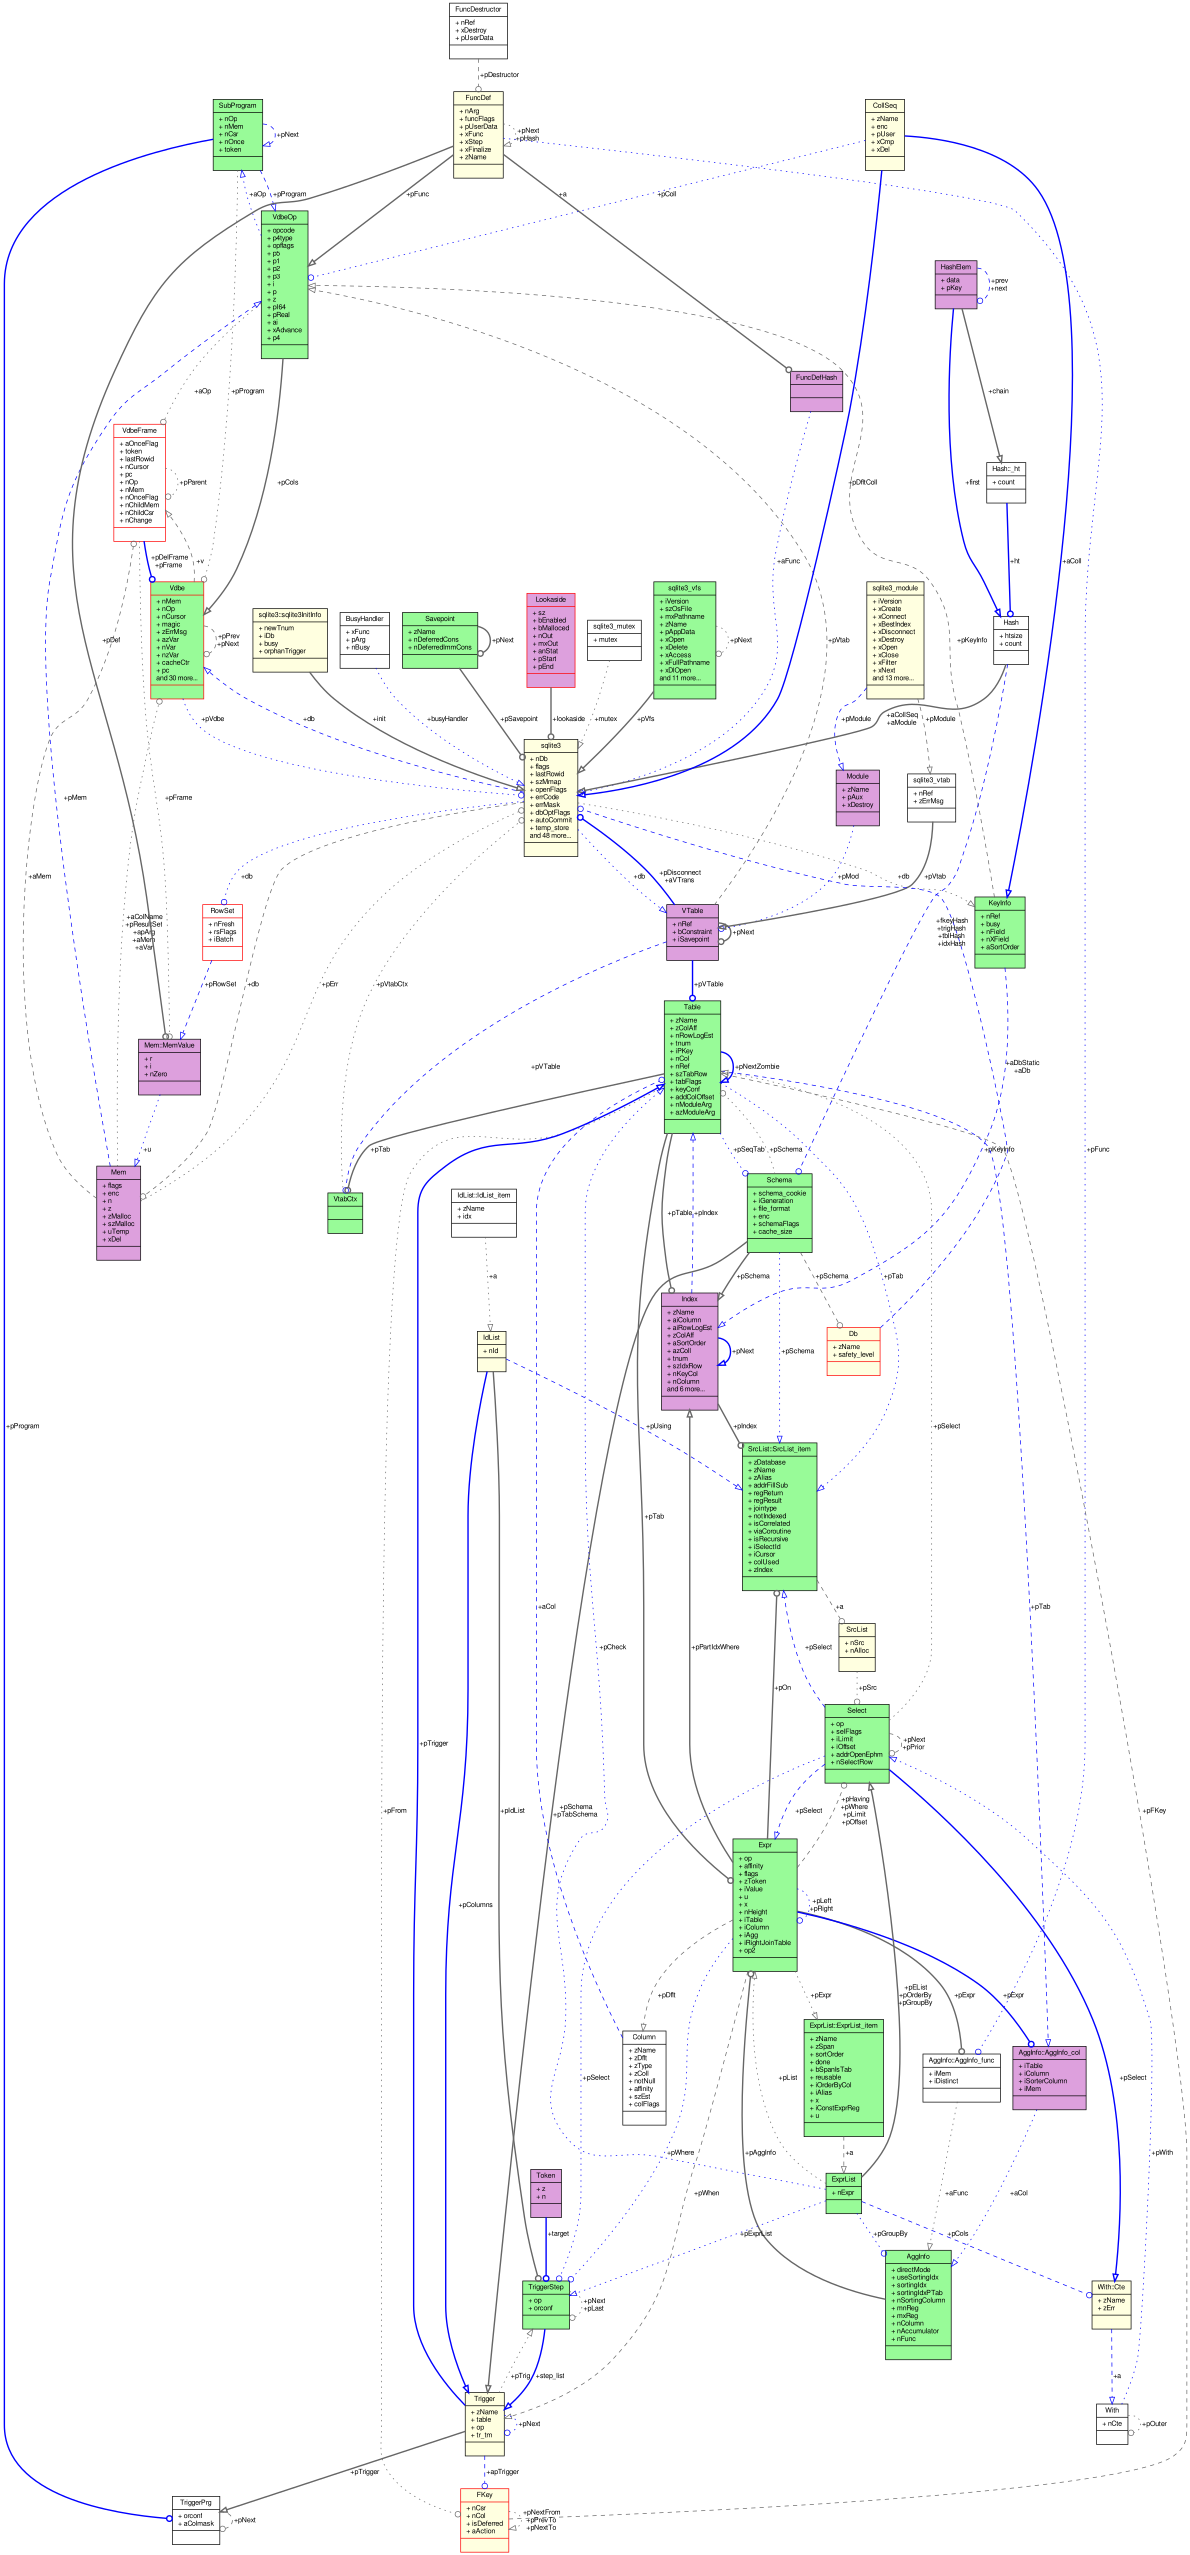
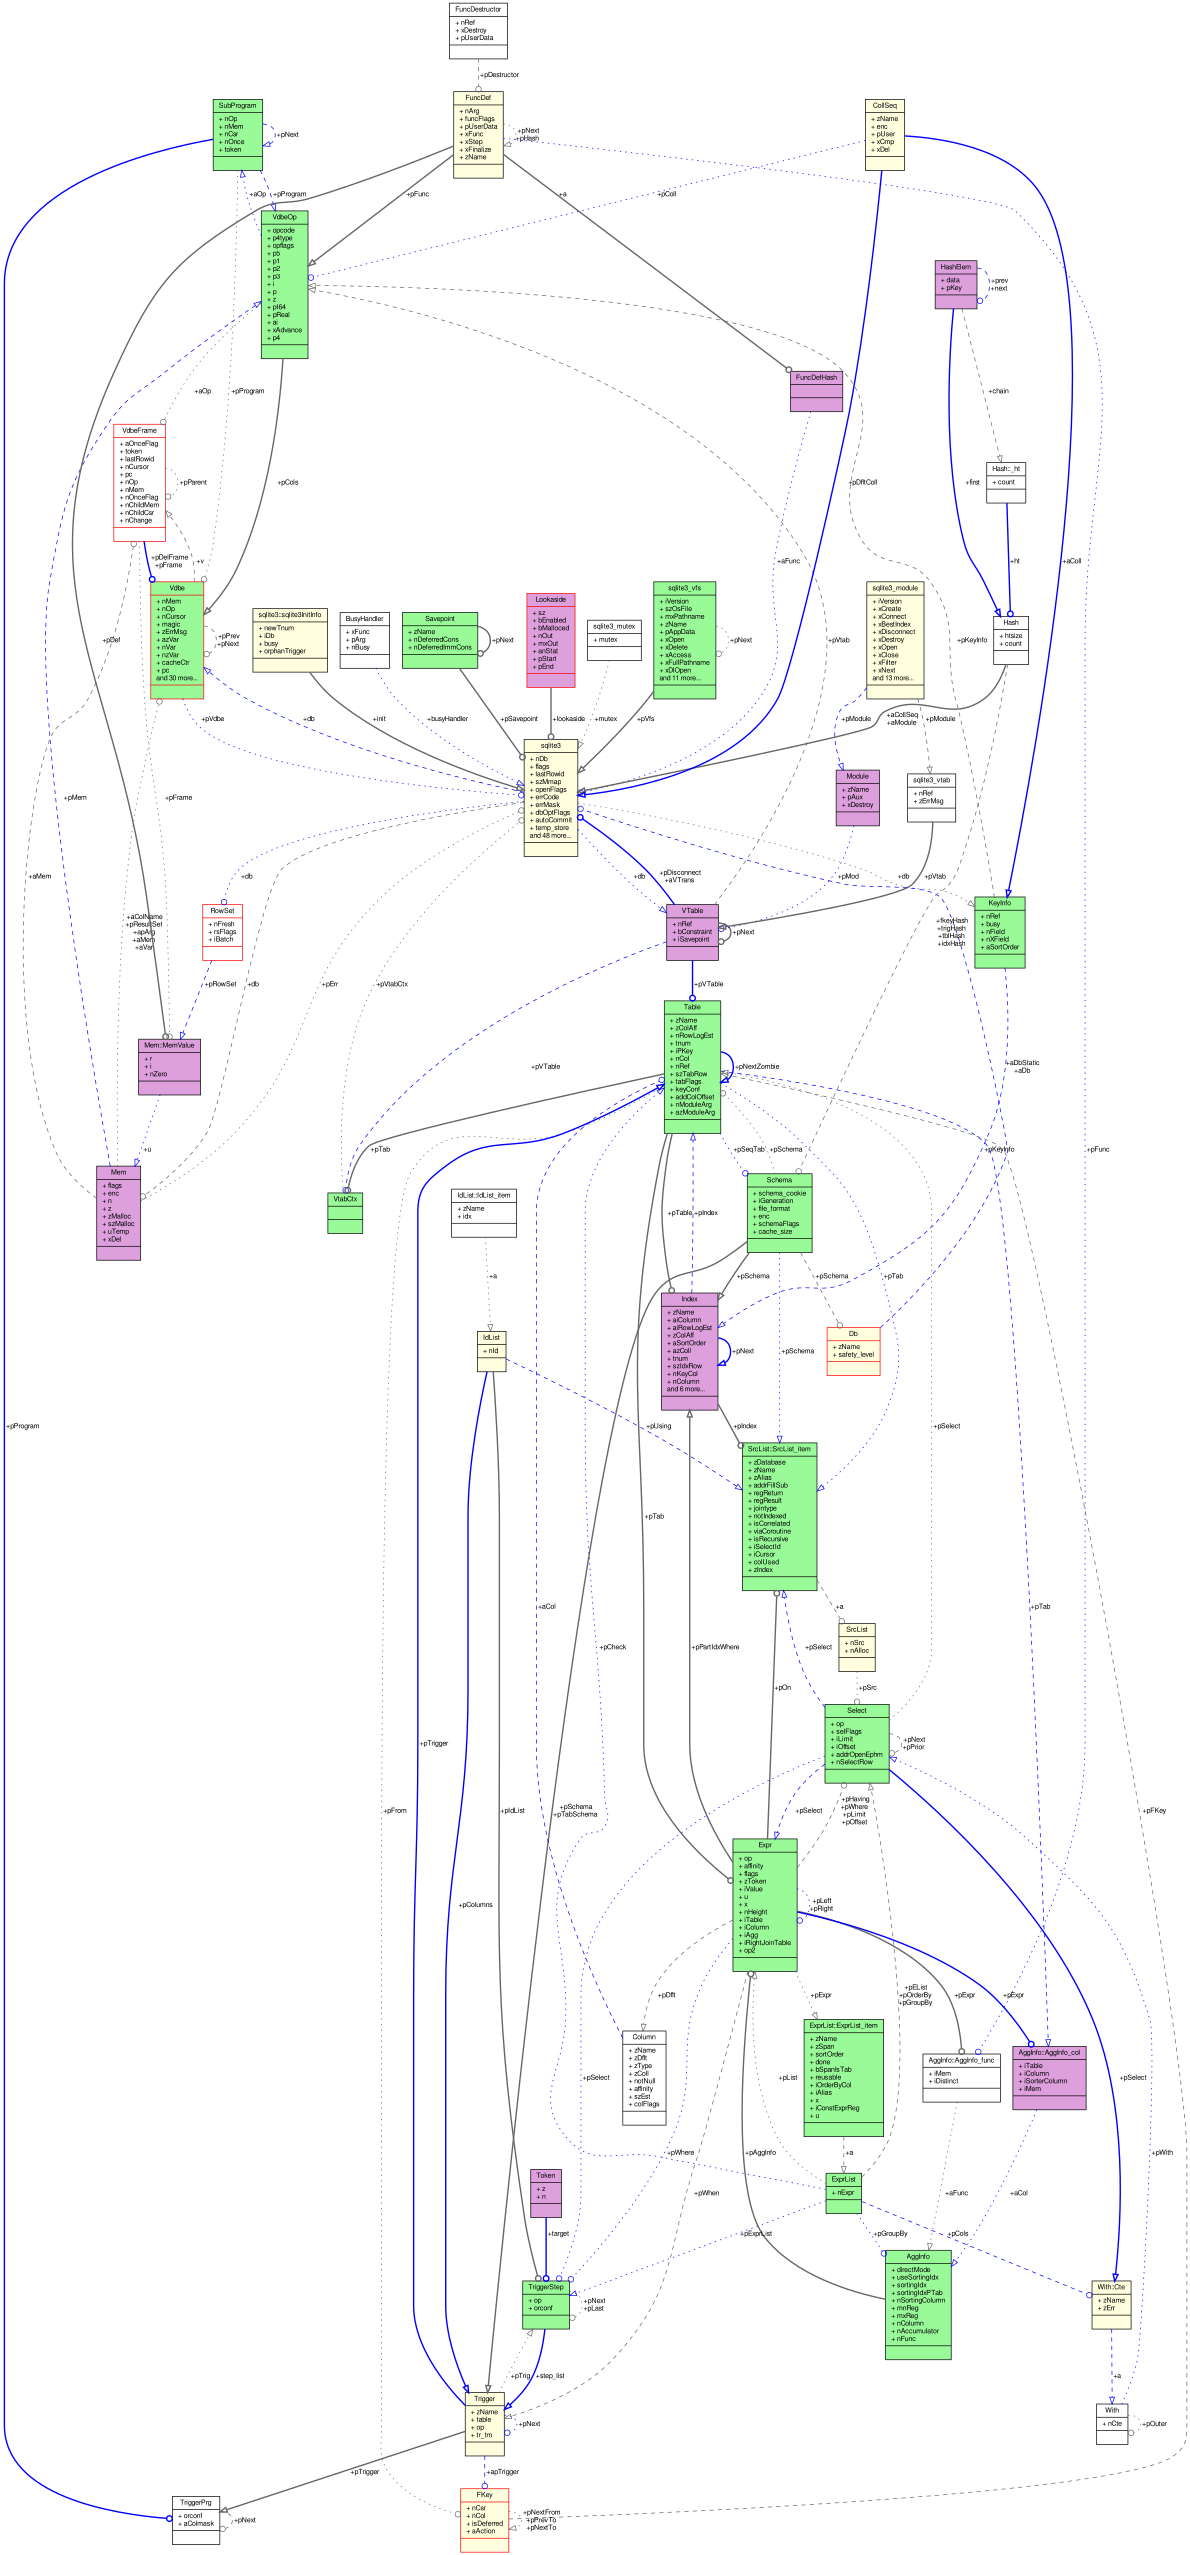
edge "HashElem" -> "Hash::_ht": style bold -> dashed
edge "Hash" -> "Schema": color blue -> gray40
edge "ExprList" -> "Select": style bold -> dashed
